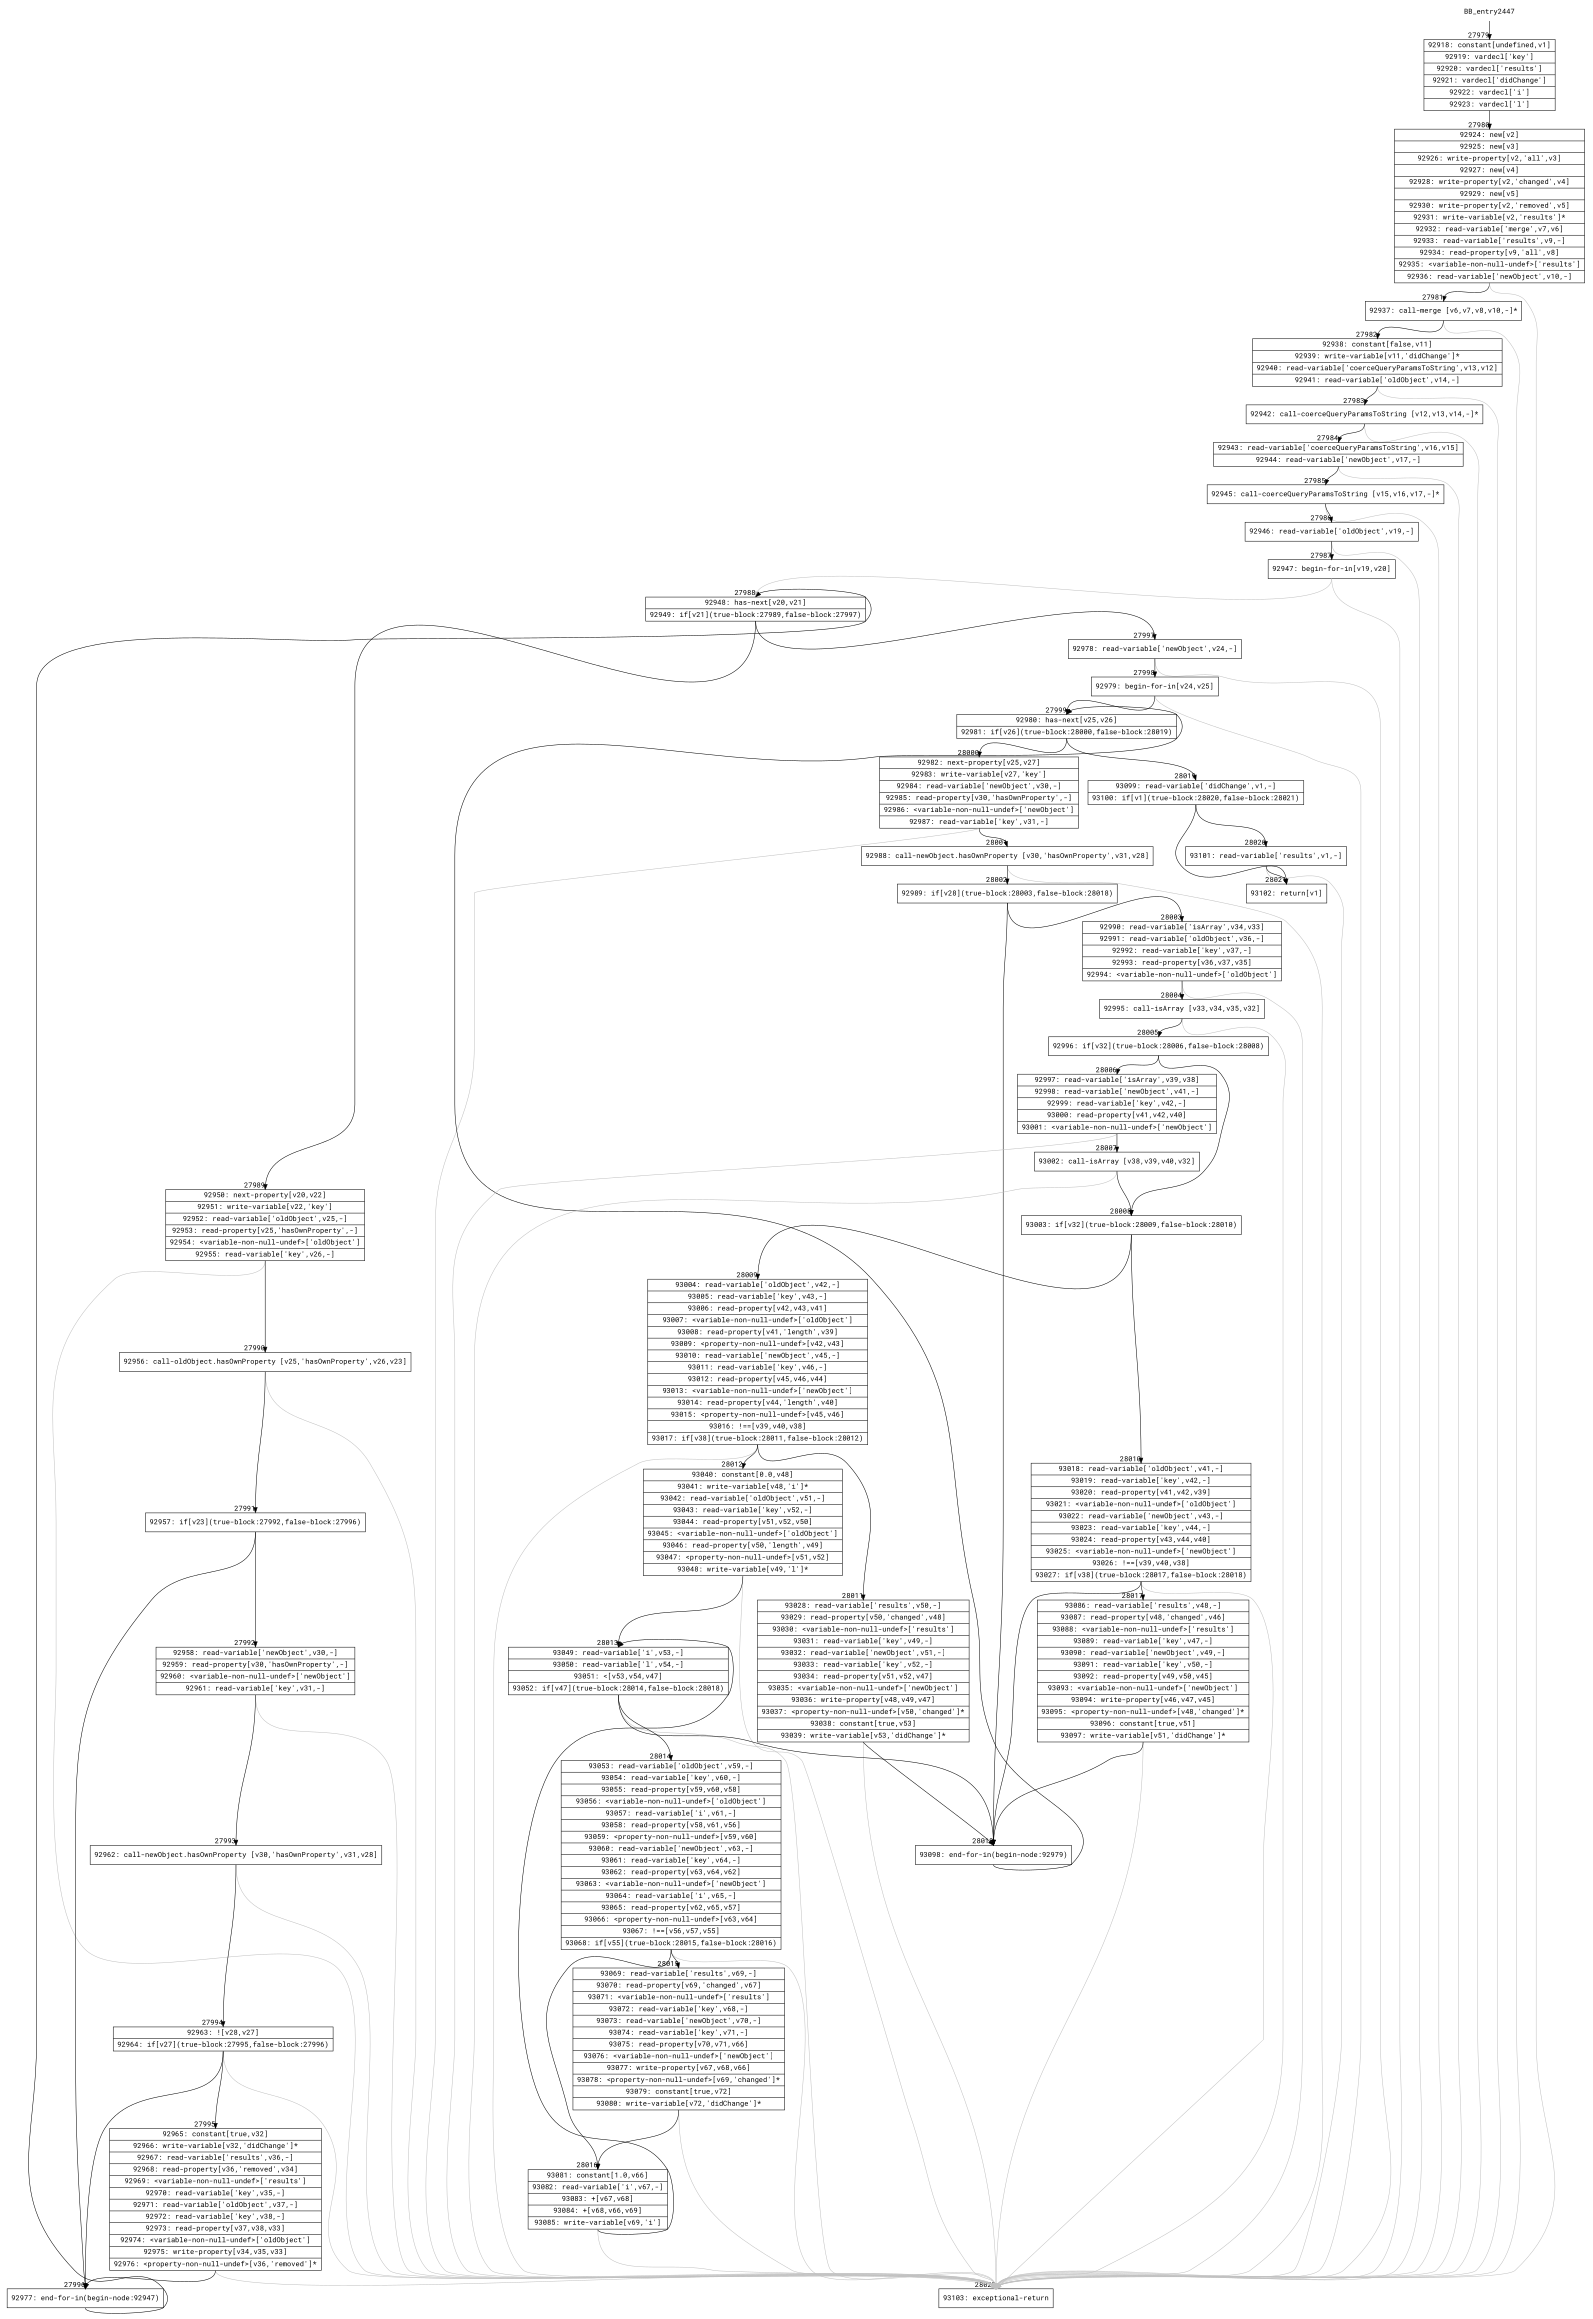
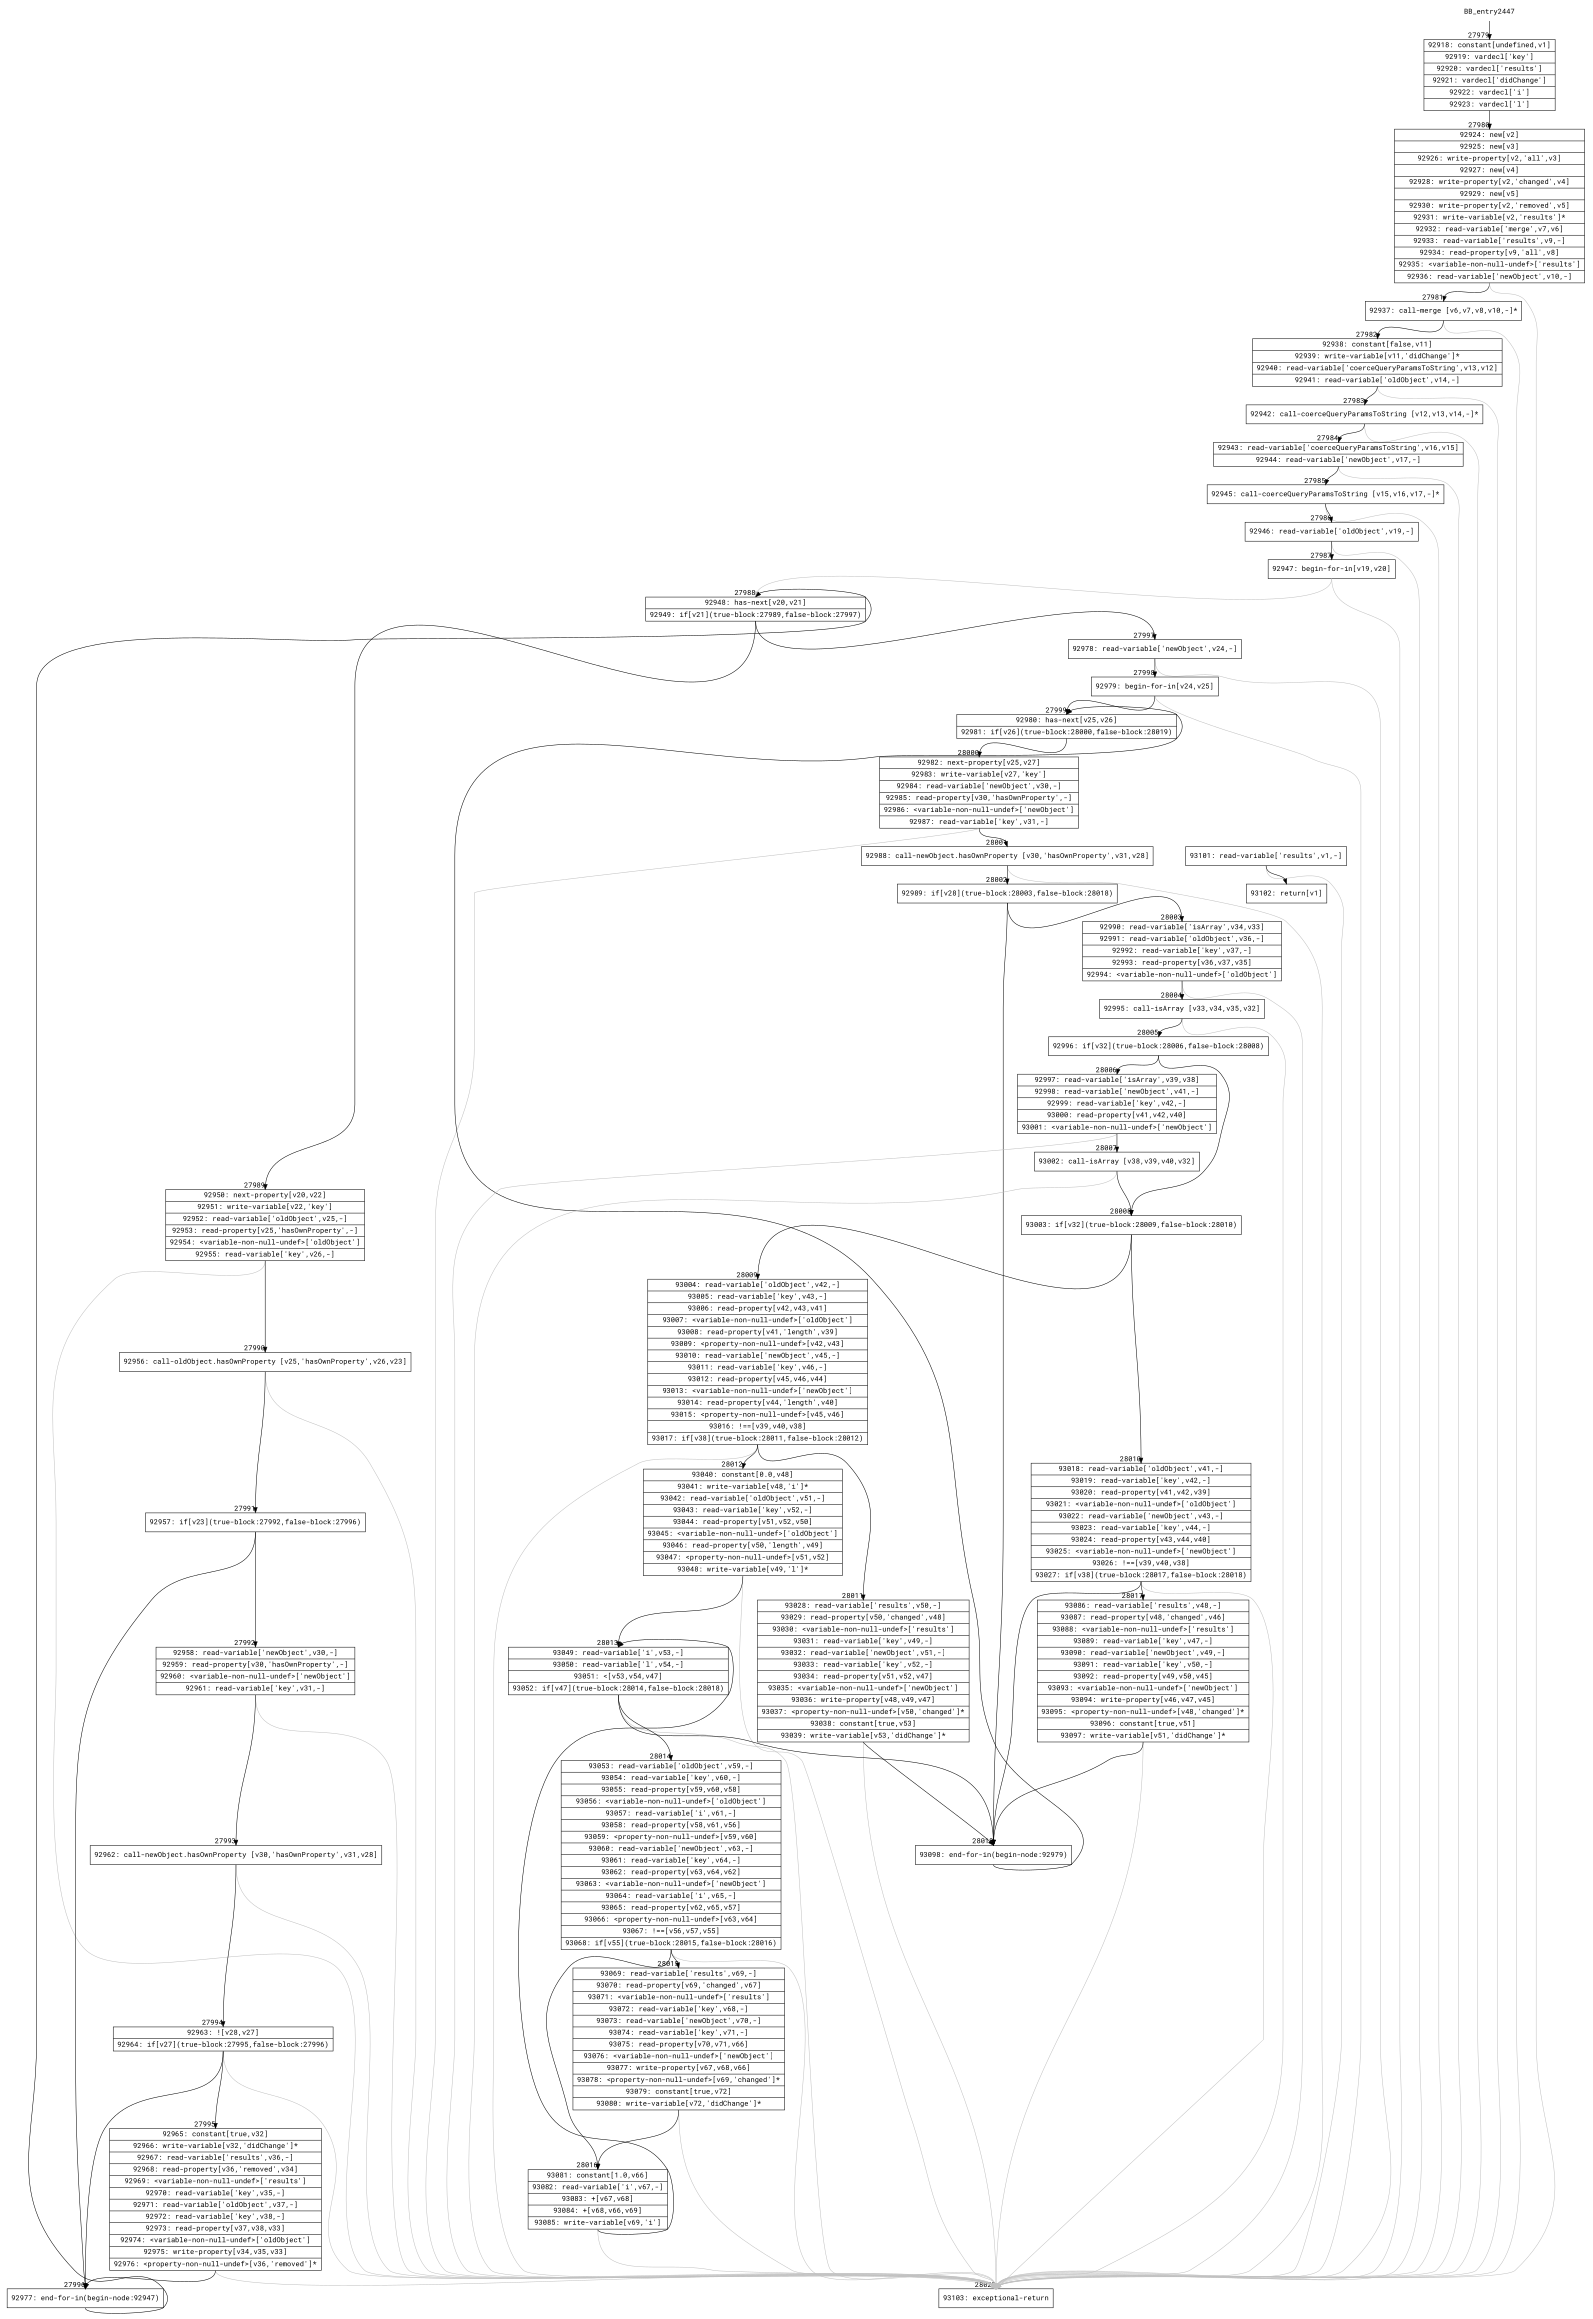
node "93099: read-variable['didChange',v1,-]": removed
